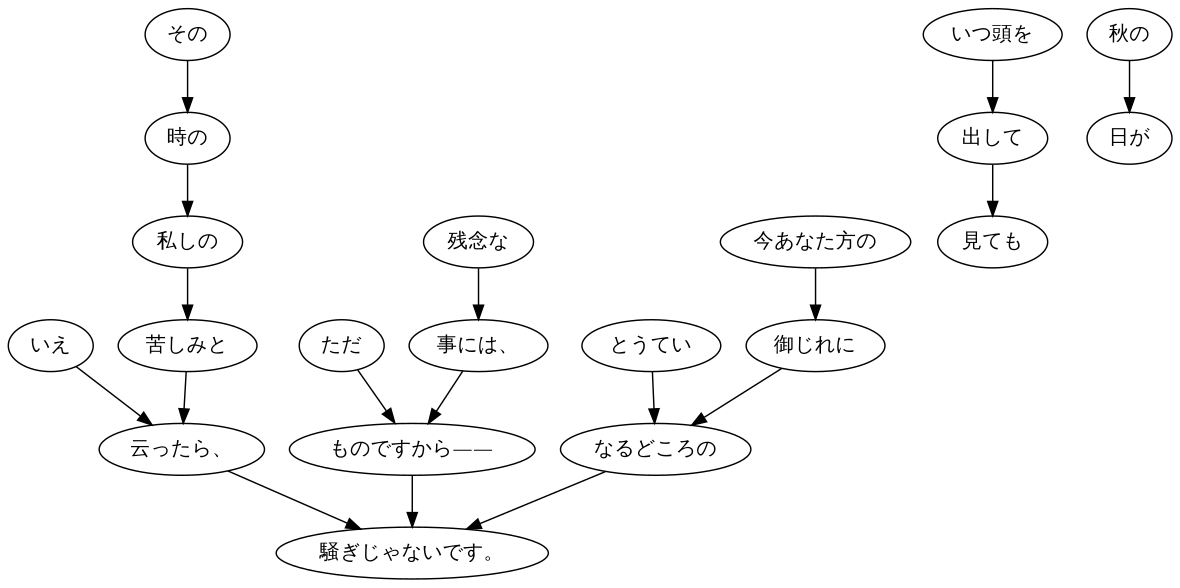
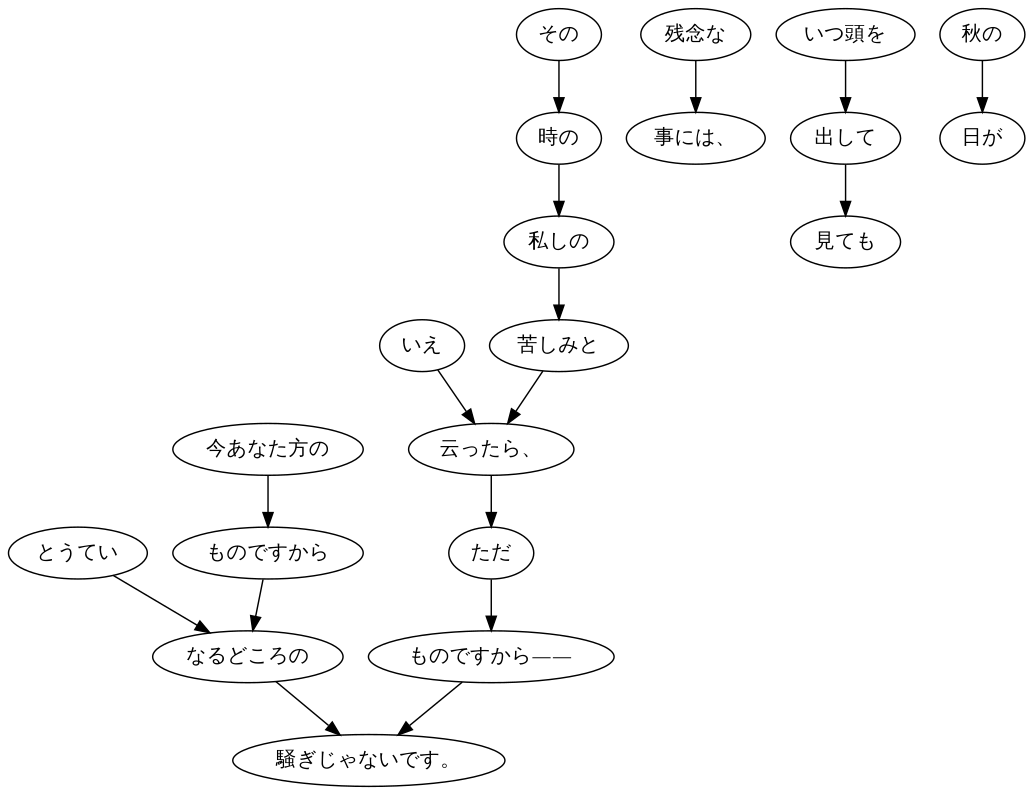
node "御じれに": label "御じれに" -> "ものですから"
edge "事には、" -> "ものですから——": removed
edge "云ったら、" -> "騒ぎじゃないです。": now "云ったら、" -> "ただ"
